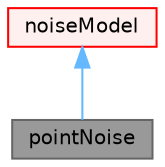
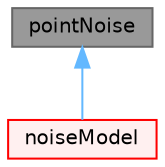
edge "pointNoise" -> "noiseModel": reversed
